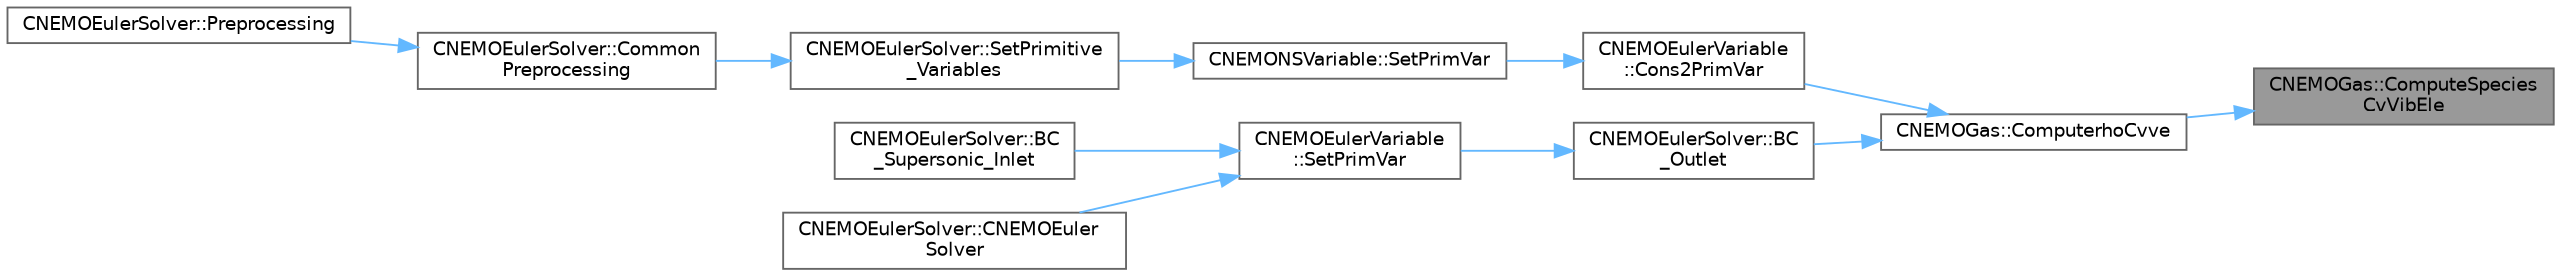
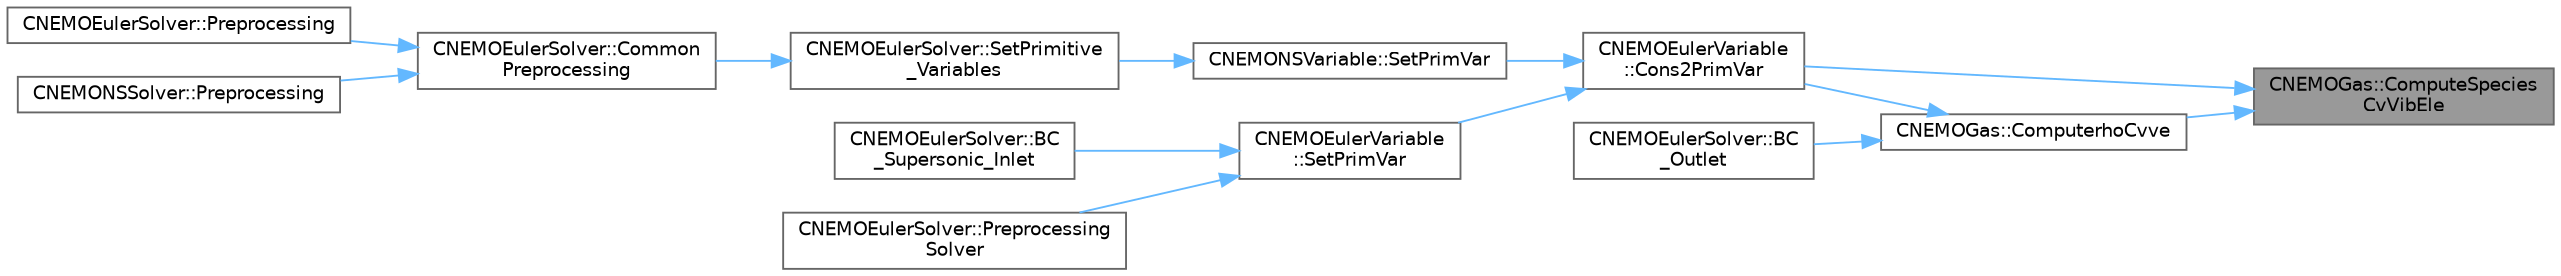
edge "CNEMOEulerVariable ::Cons2PrimVar" -> "CNEMOGas::ComputeSpecies CvVibEle": added
node "CNEMONSSolver::Preprocessing": added
edge "CNEMOEulerVariable ::SetPrimVar" -> "CNEMOEulerSolver::BC _Outlet": now "CNEMOEulerVariable ::SetPrimVar" -> "CNEMOEulerVariable ::Cons2PrimVar"
node "CNEMOEulerSolver::CNEMOEuler Solver": label "CNEMOEulerSolver::CNEMOEuler Solver" -> "CNEMOEulerSolver::Preprocessing Solver"
